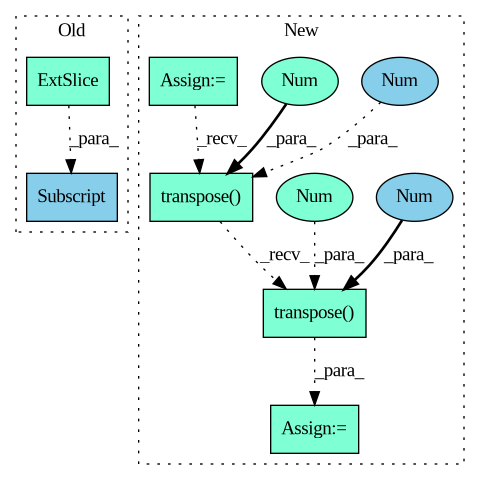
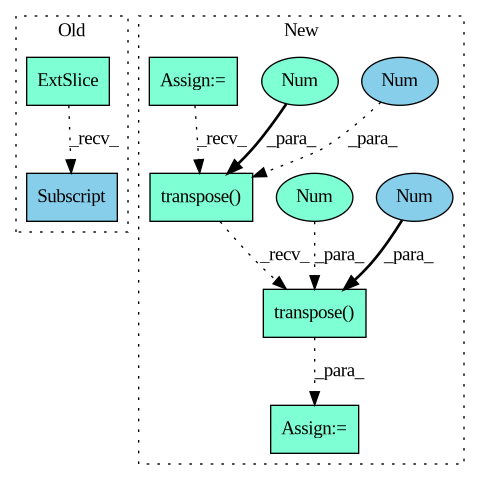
edge "ExtSlice" -> "Subscript": label "_para_" -> "_recv_"
